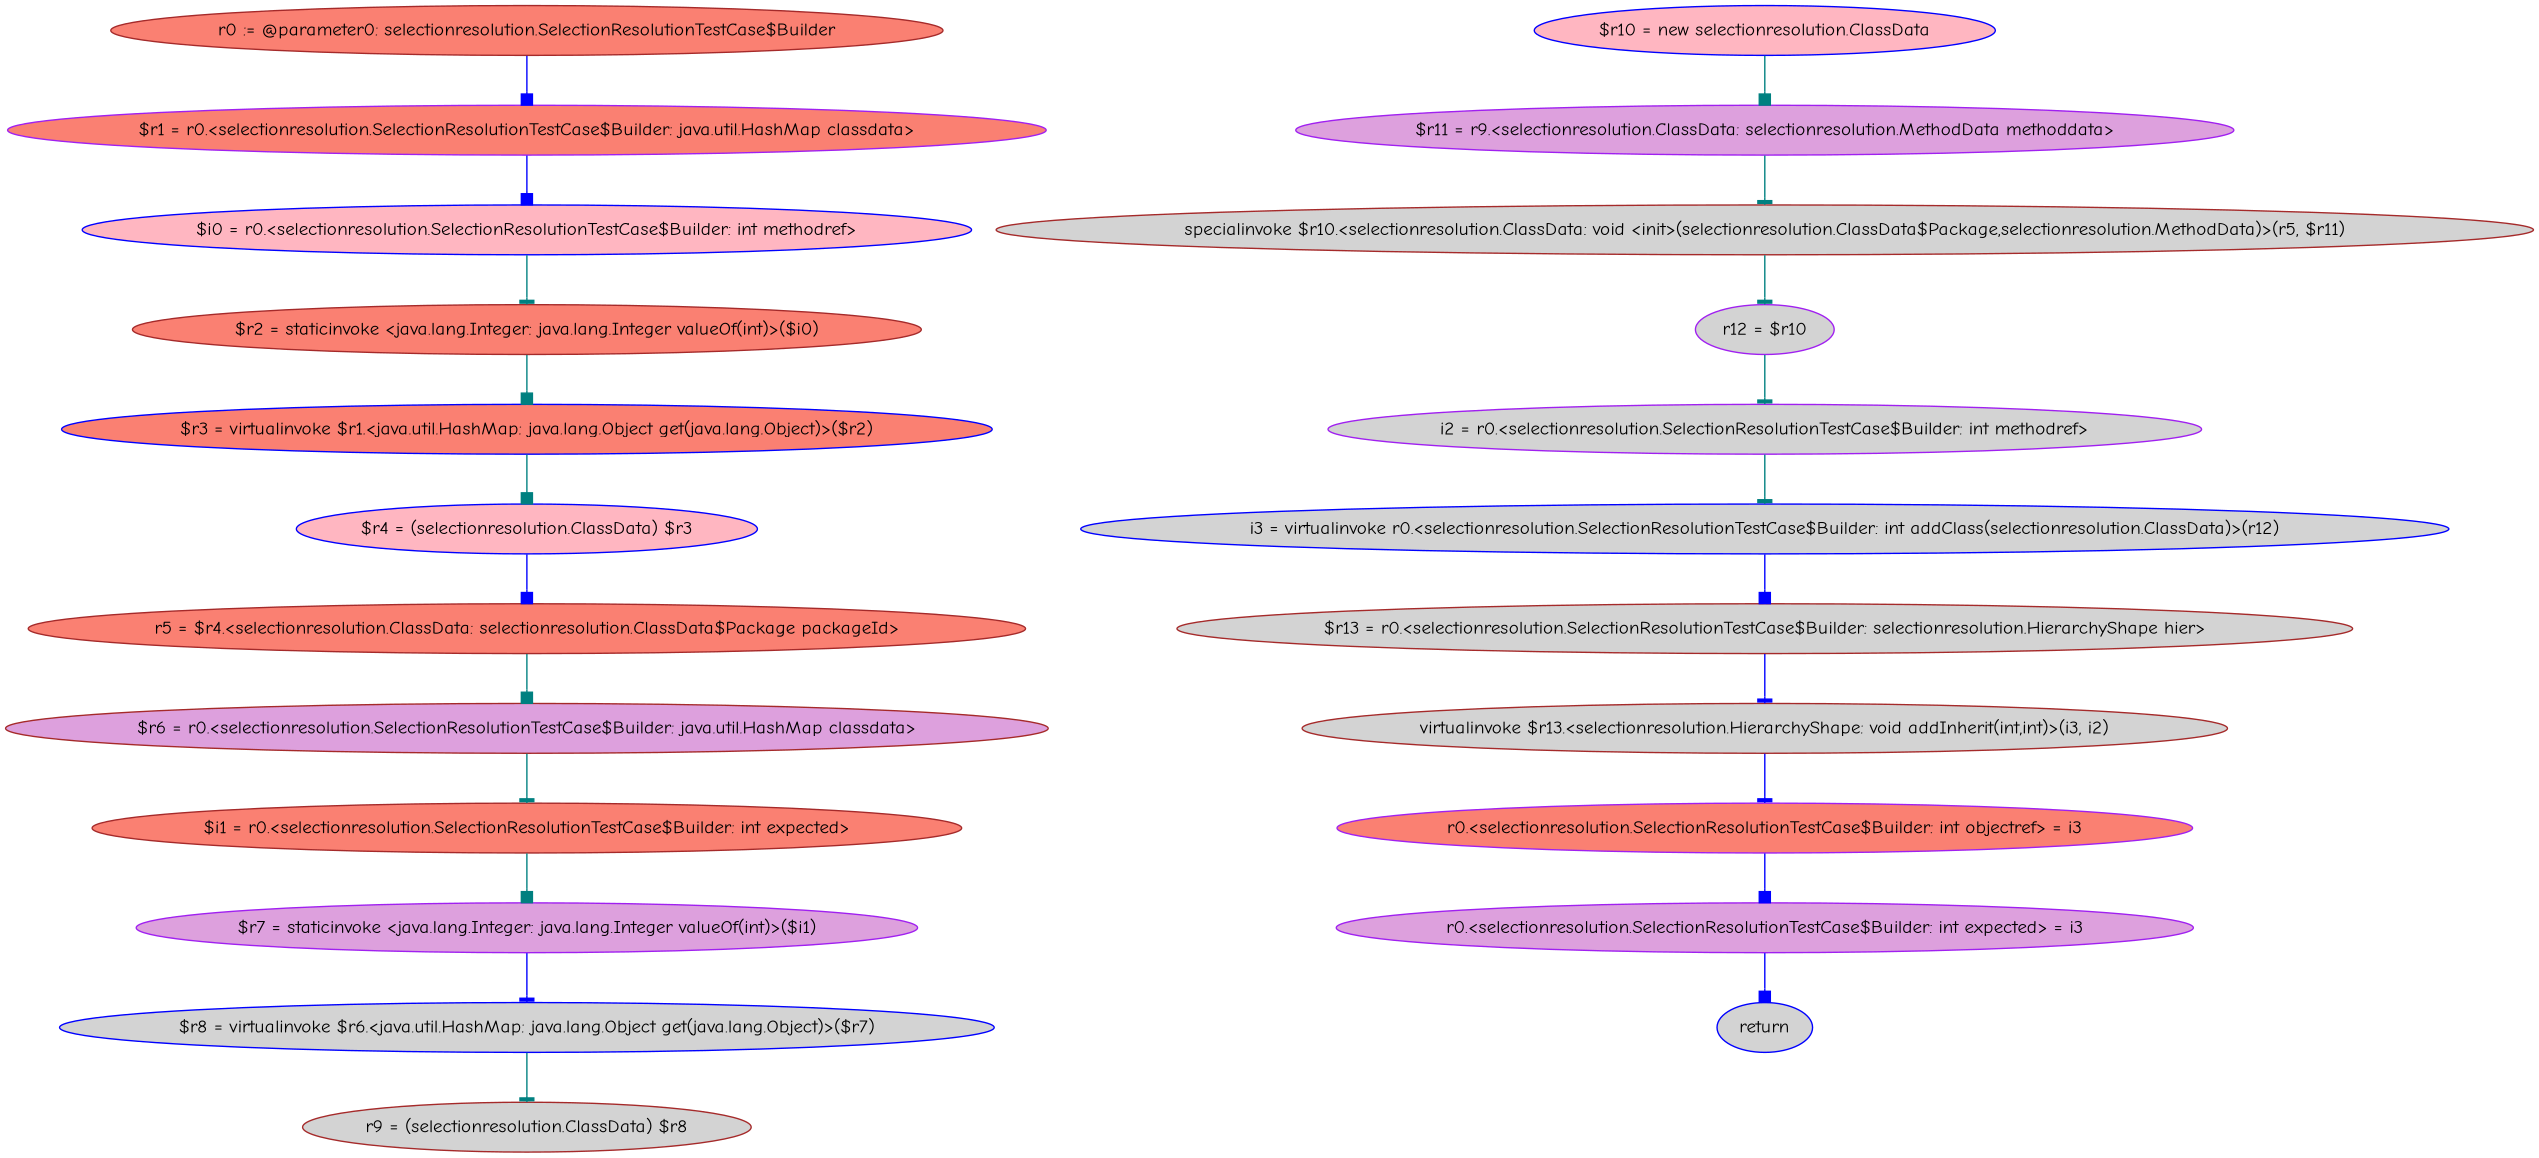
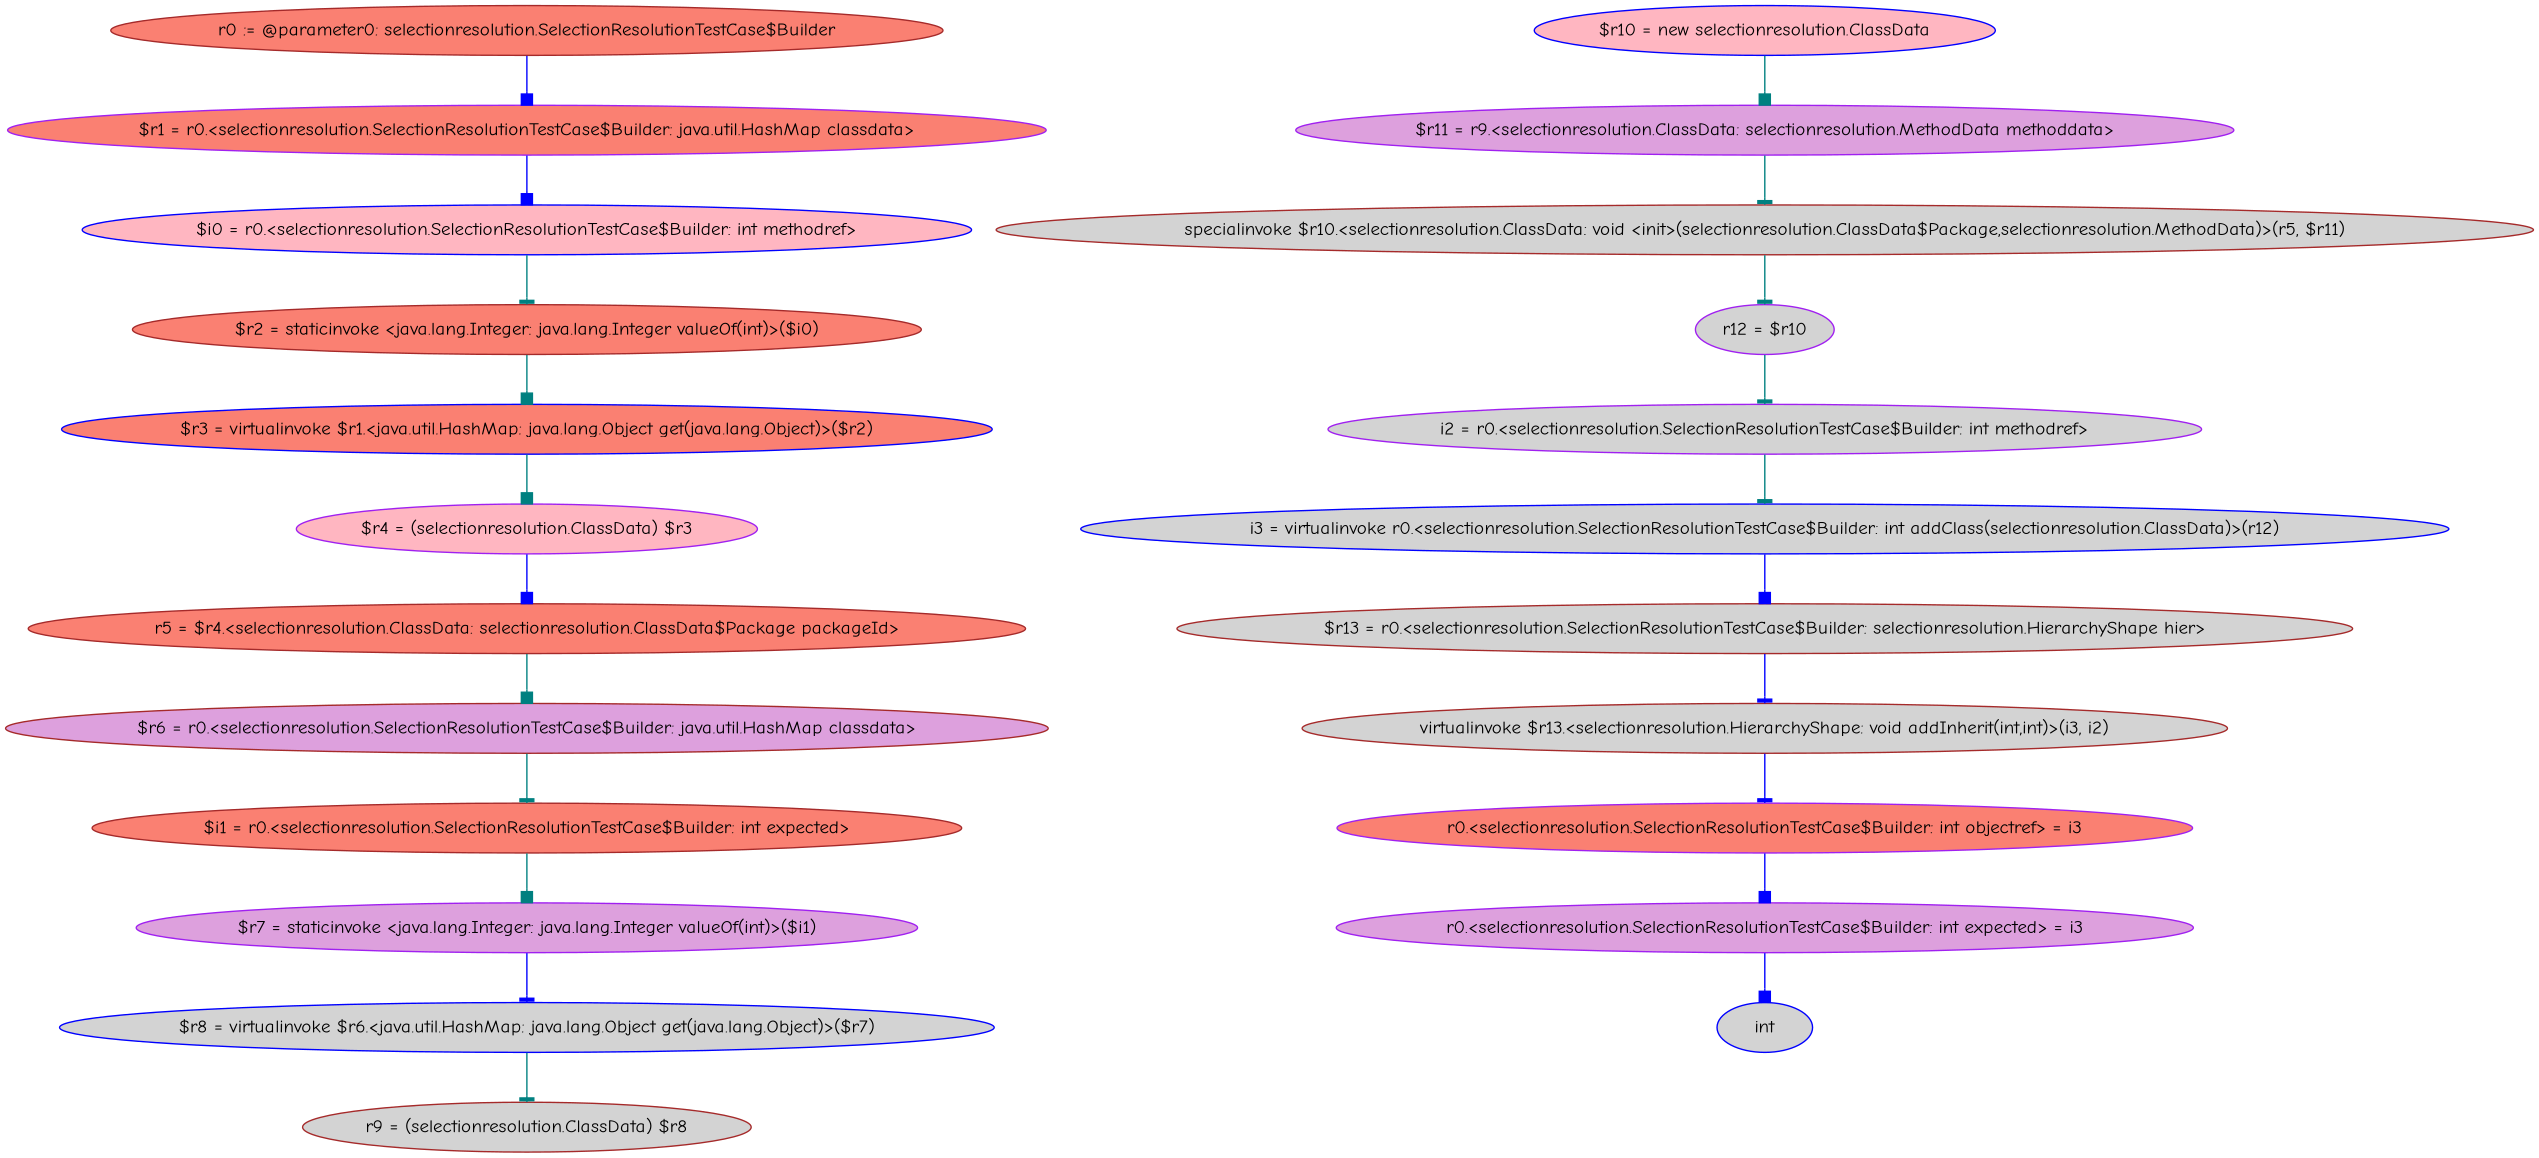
node "$r4 = (selectionresolution.ClassData) $r3": color blue -> purple
node "return": label "return" -> "int"
